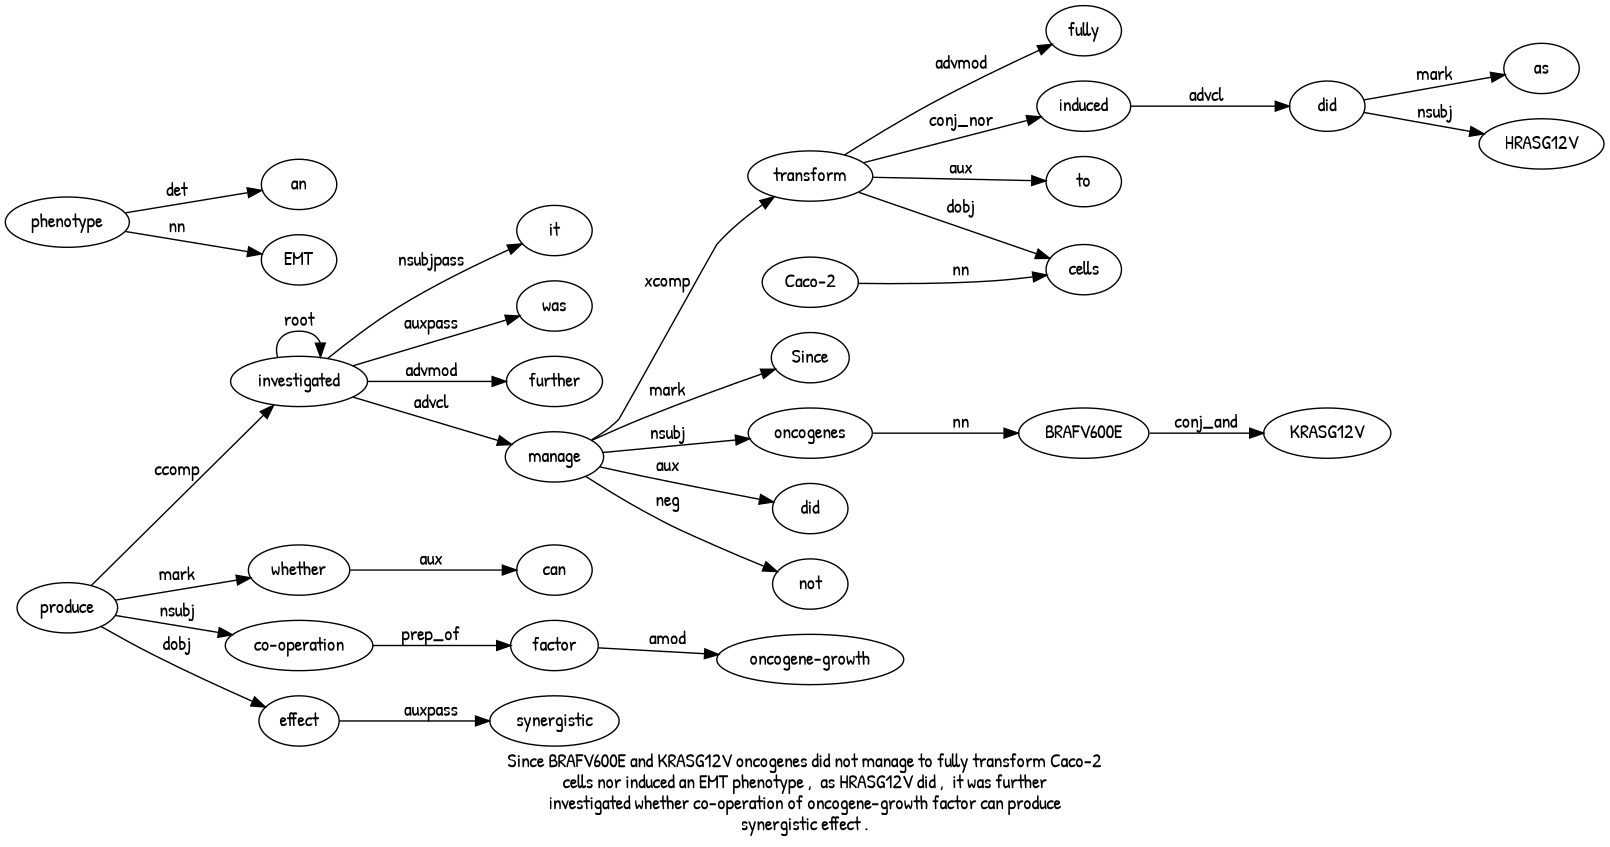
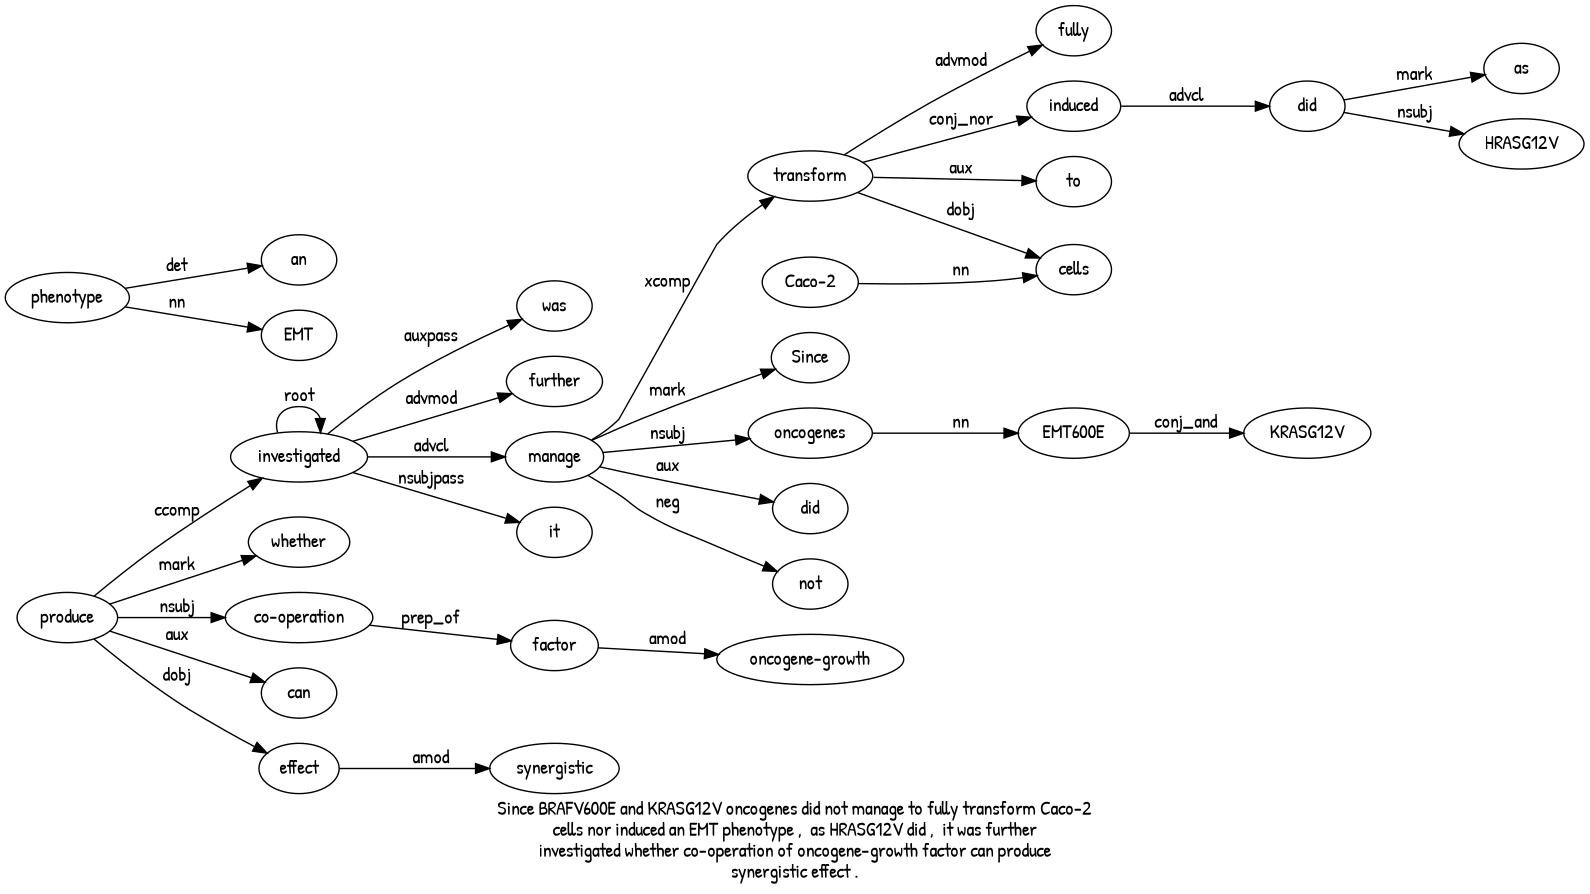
node "BRAFV600E": label "BRAFV600E" -> "EMT600E"
edge "whether" -> "can": now "produce" -> "can"
edge "effect" -> "synergistic": label "auxpass" -> "amod"
